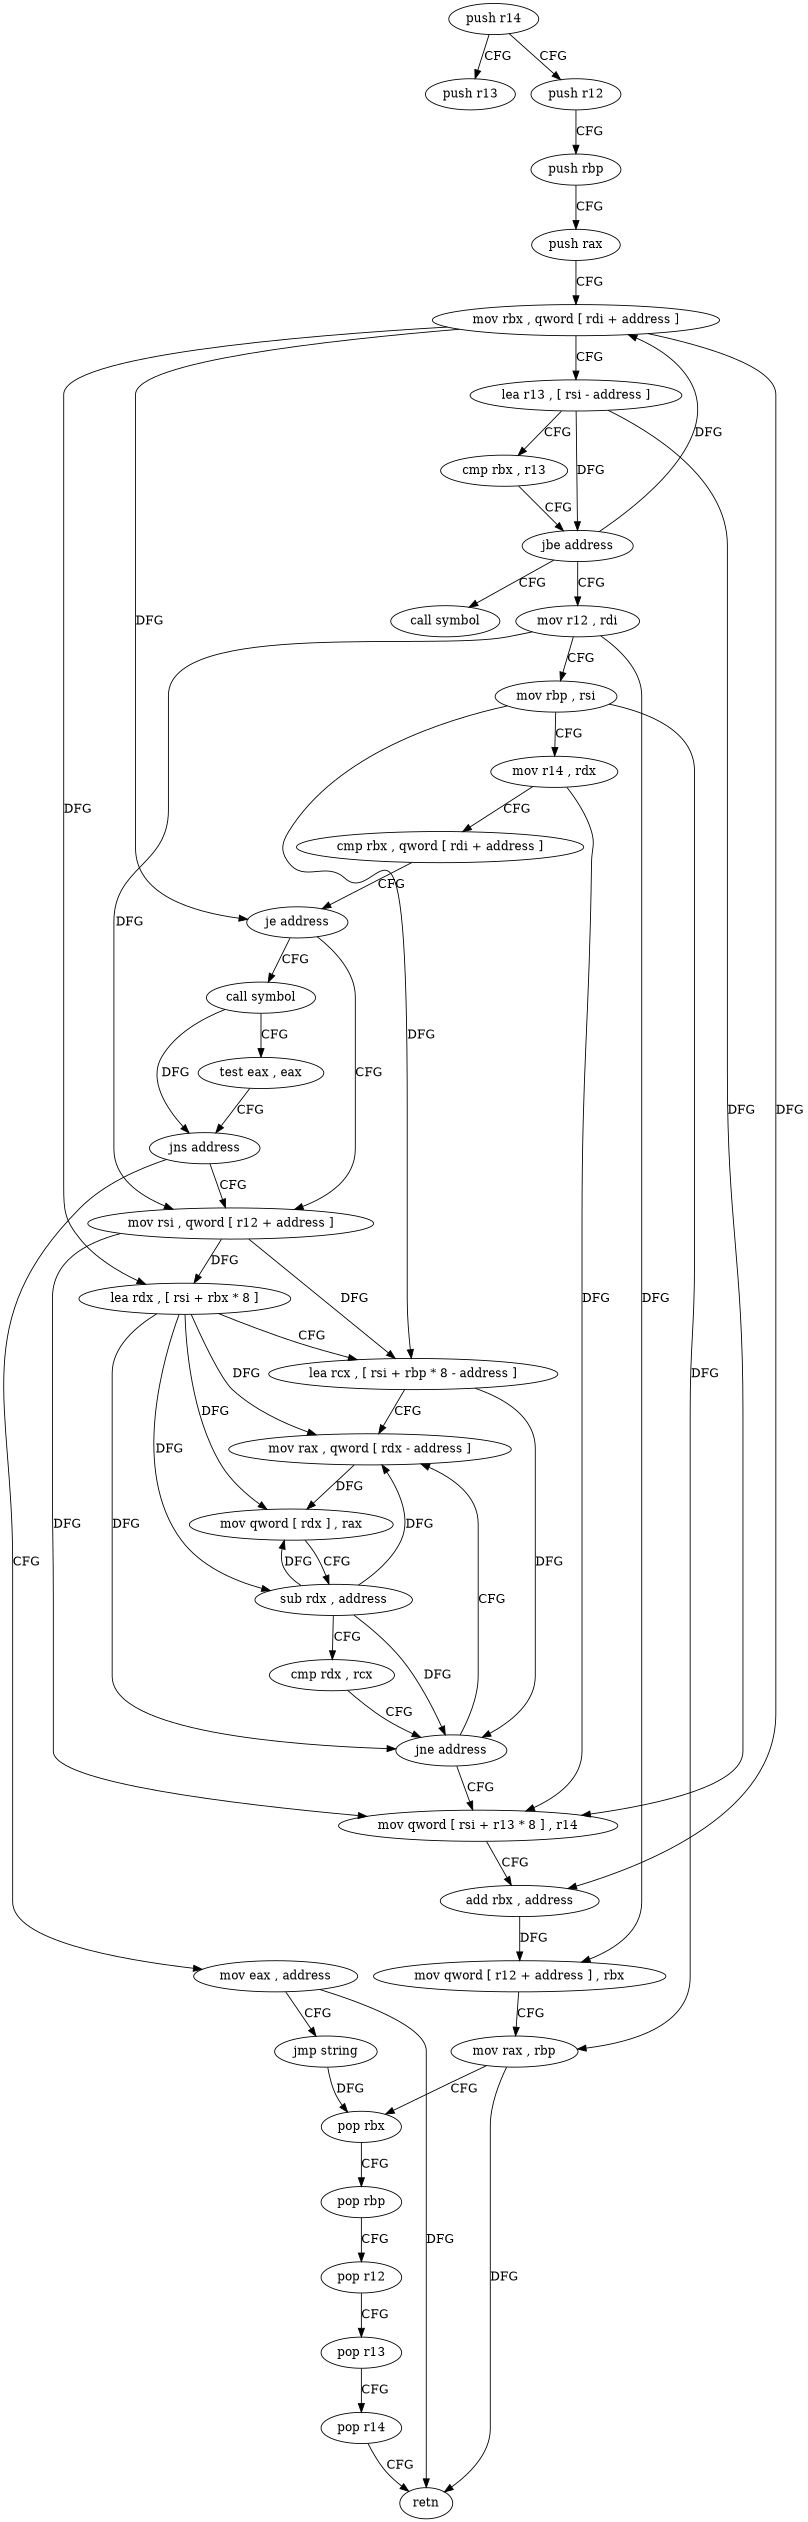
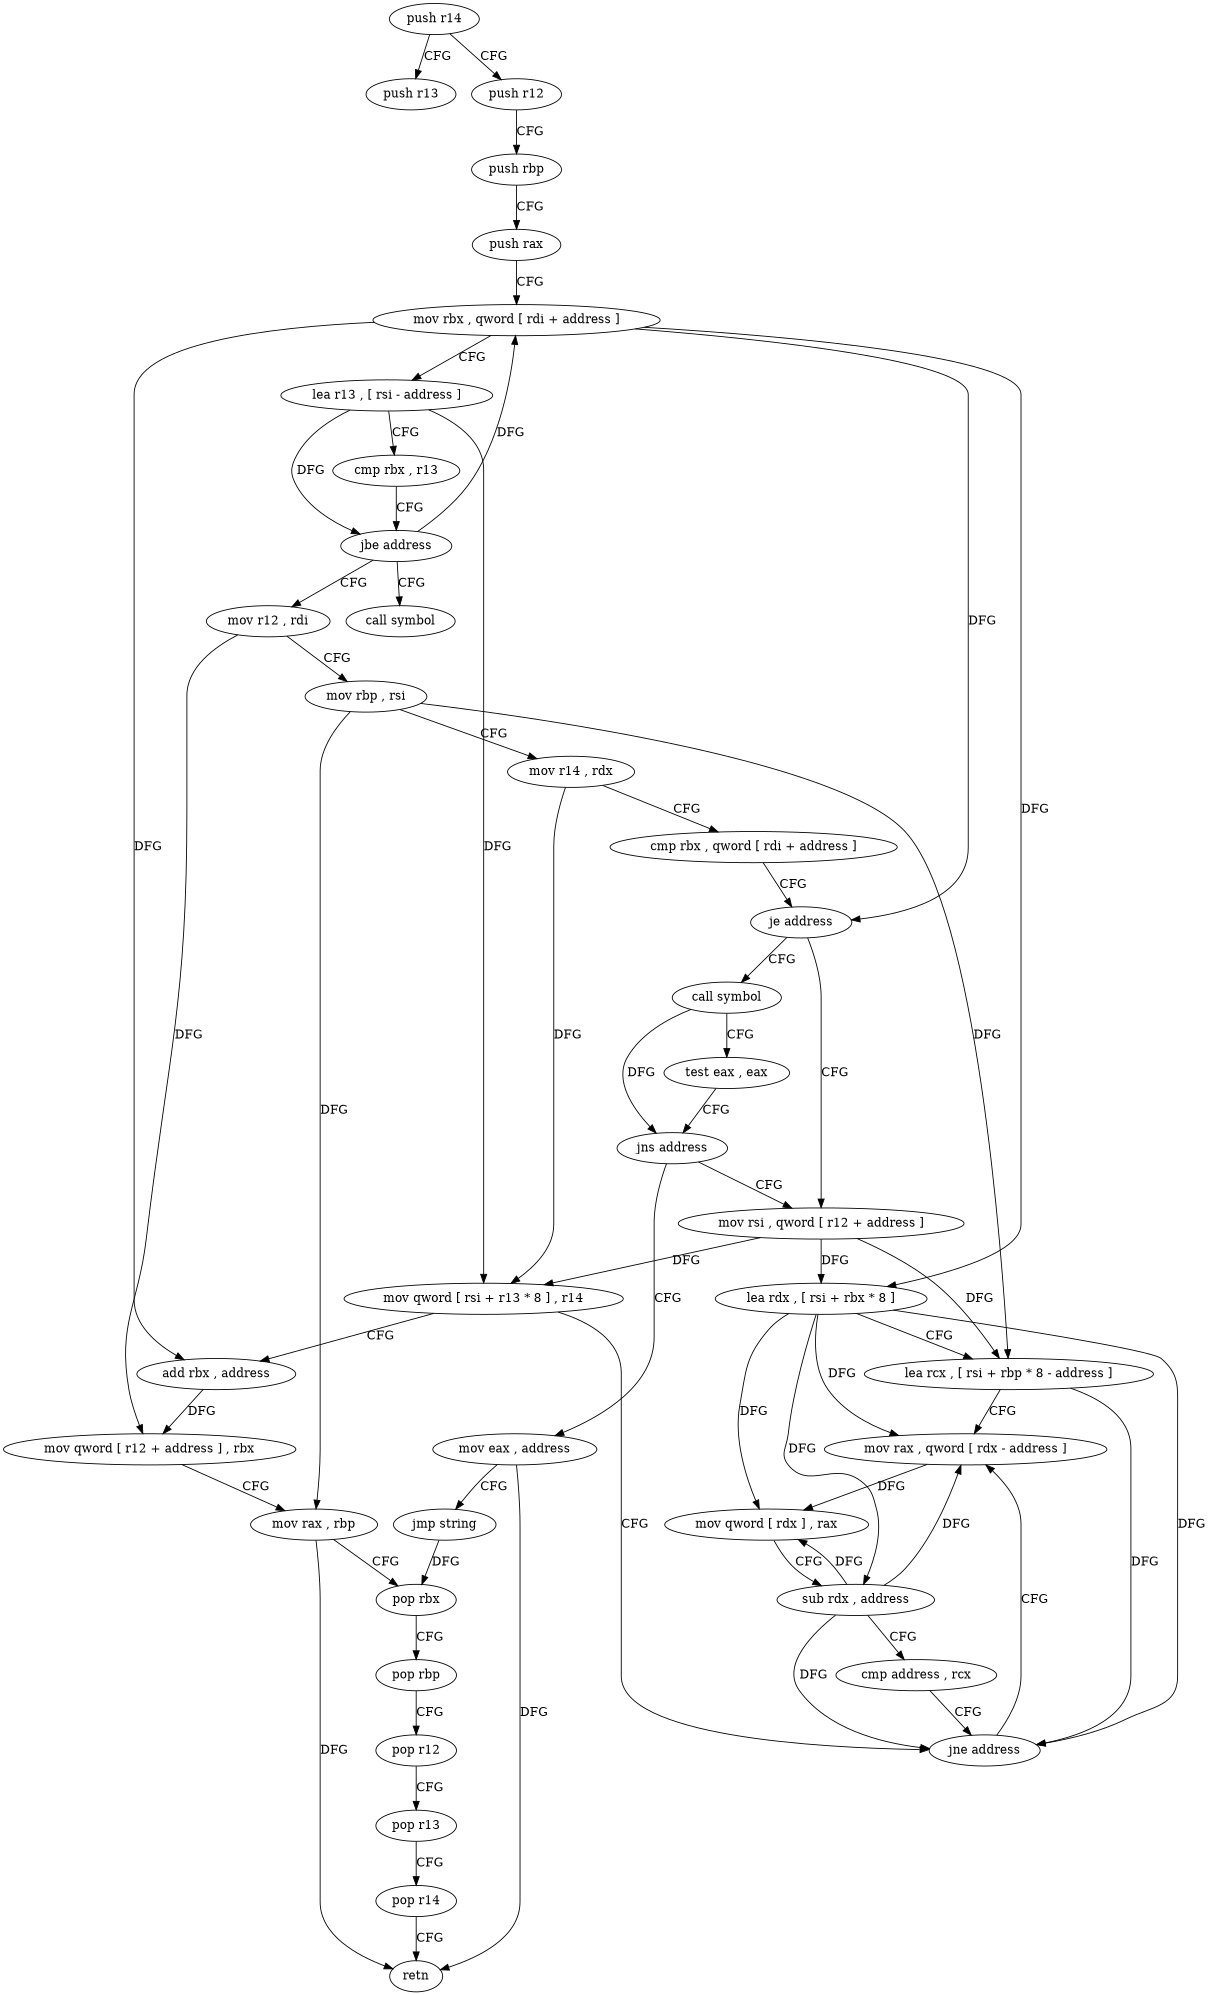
edge "mov r12 , rdi" -> "mov rsi , qword [ r12 + address ]": removed, label "DFG"
node "cmp rdx , rcx": label "cmp rdx , rcx" -> "cmp address , rcx"
edge "jne address" -> "mov qword [ rsi + r13 * 8 ] , r14": reversed
